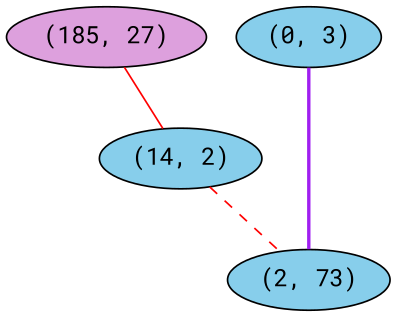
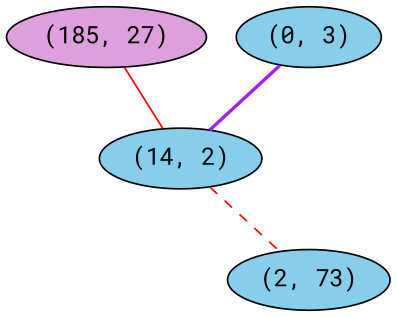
edge "(0, 3)" -- "(2, 73)": now "(0, 3)" -- "(14, 2)"
